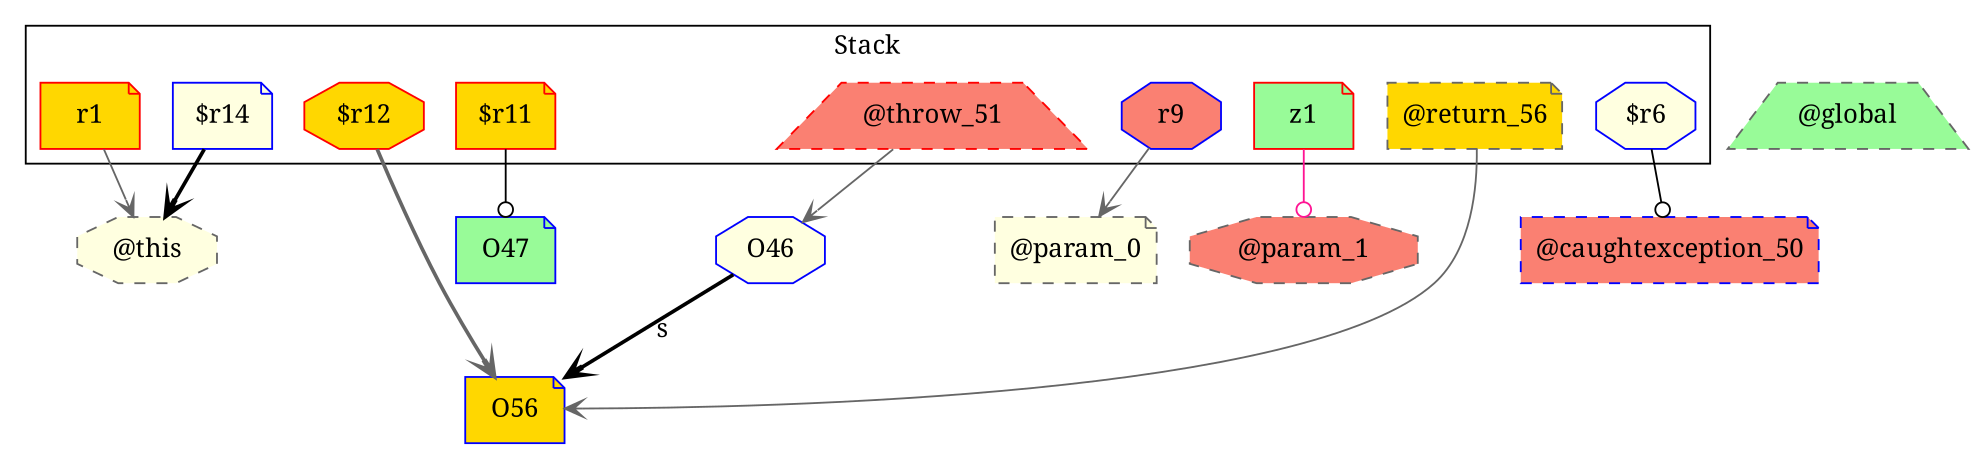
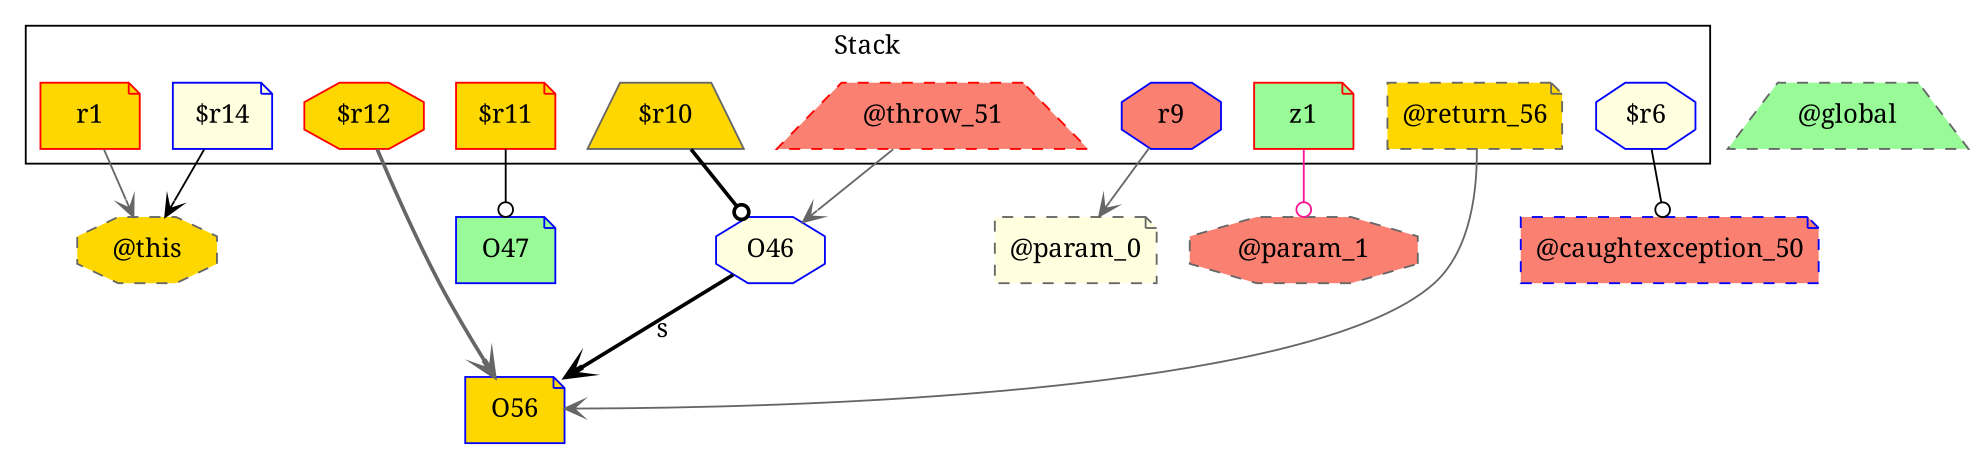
node "$r10": added
edge "$r14" -> "@this": style bold -> solid
node "@this": fillcolor lightyellow -> gold
